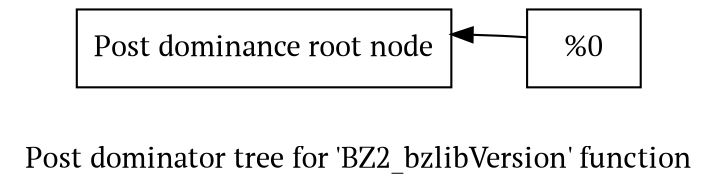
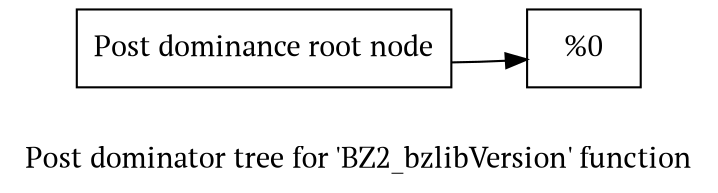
edge "%0" -> "Post dominance root node": reversed
